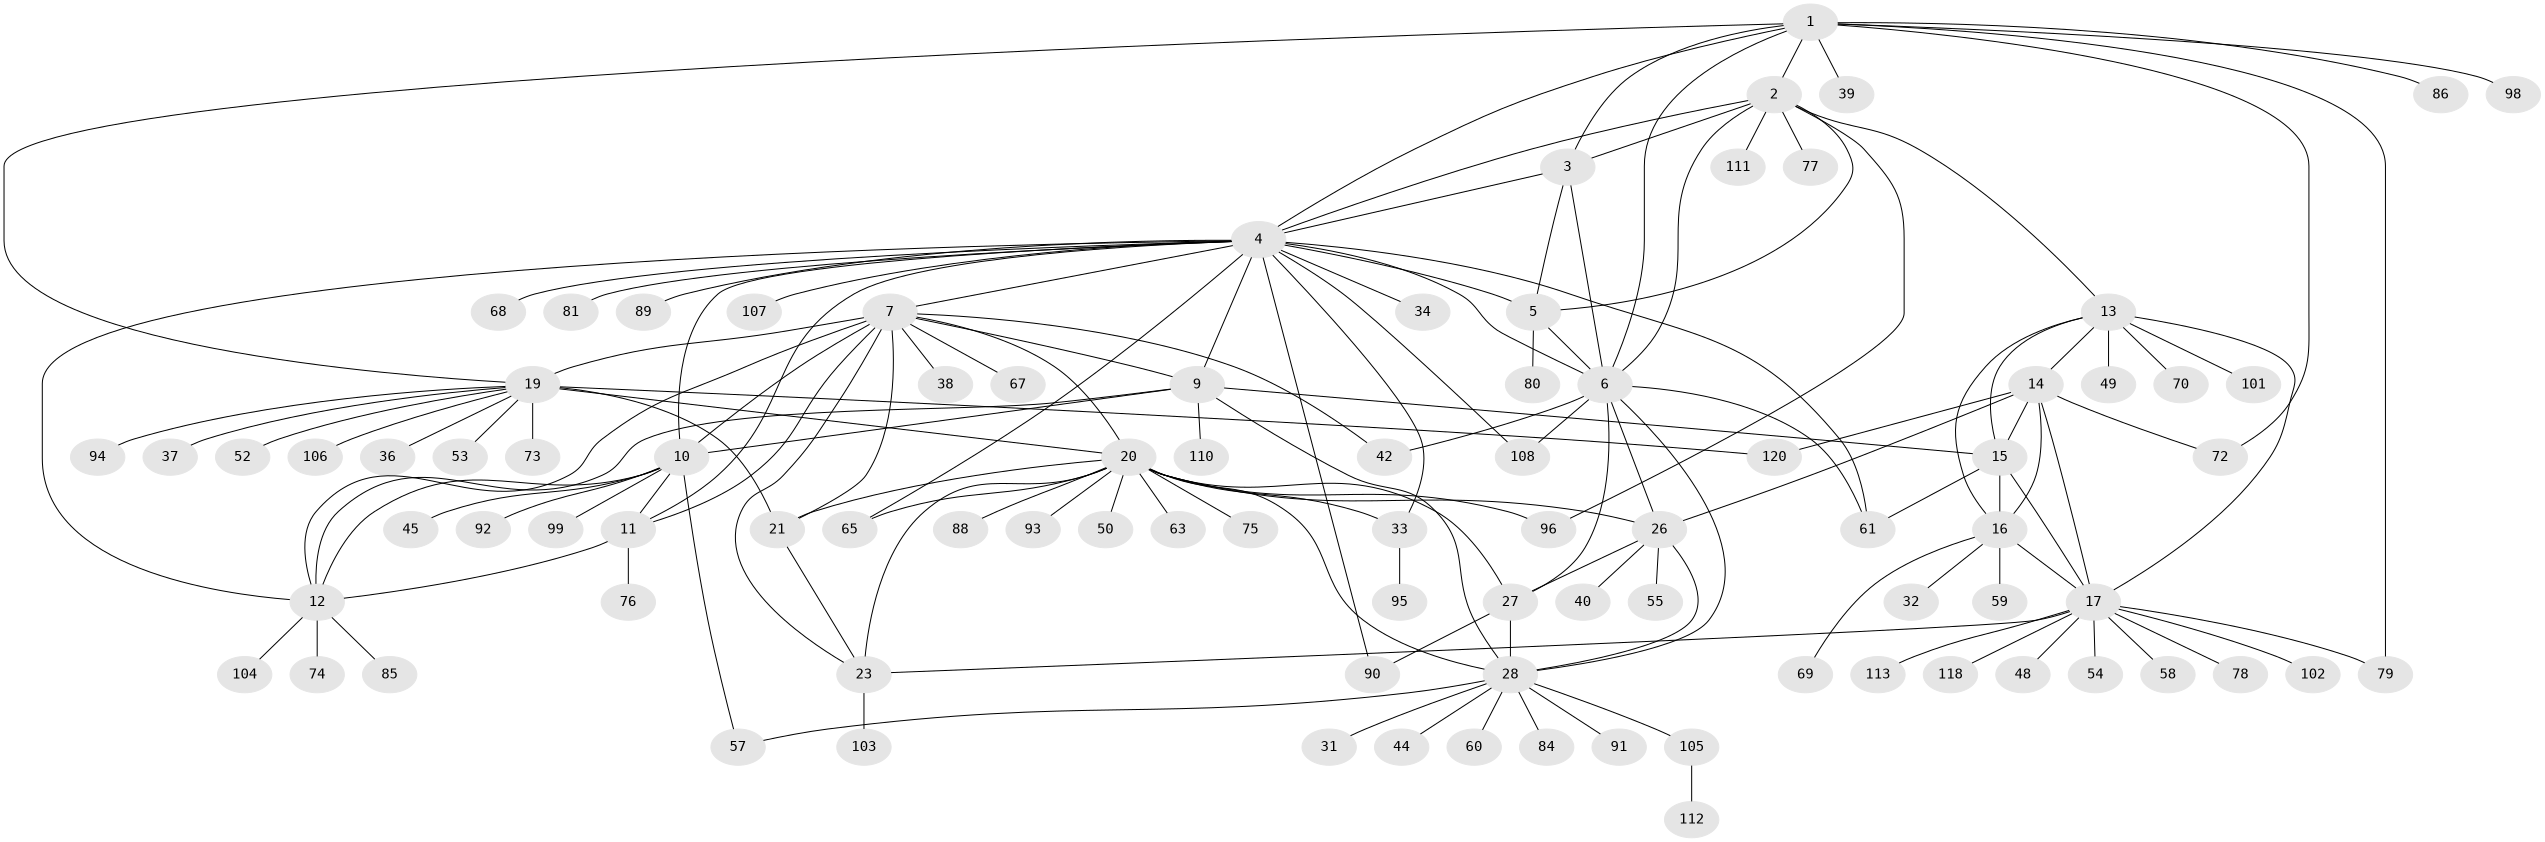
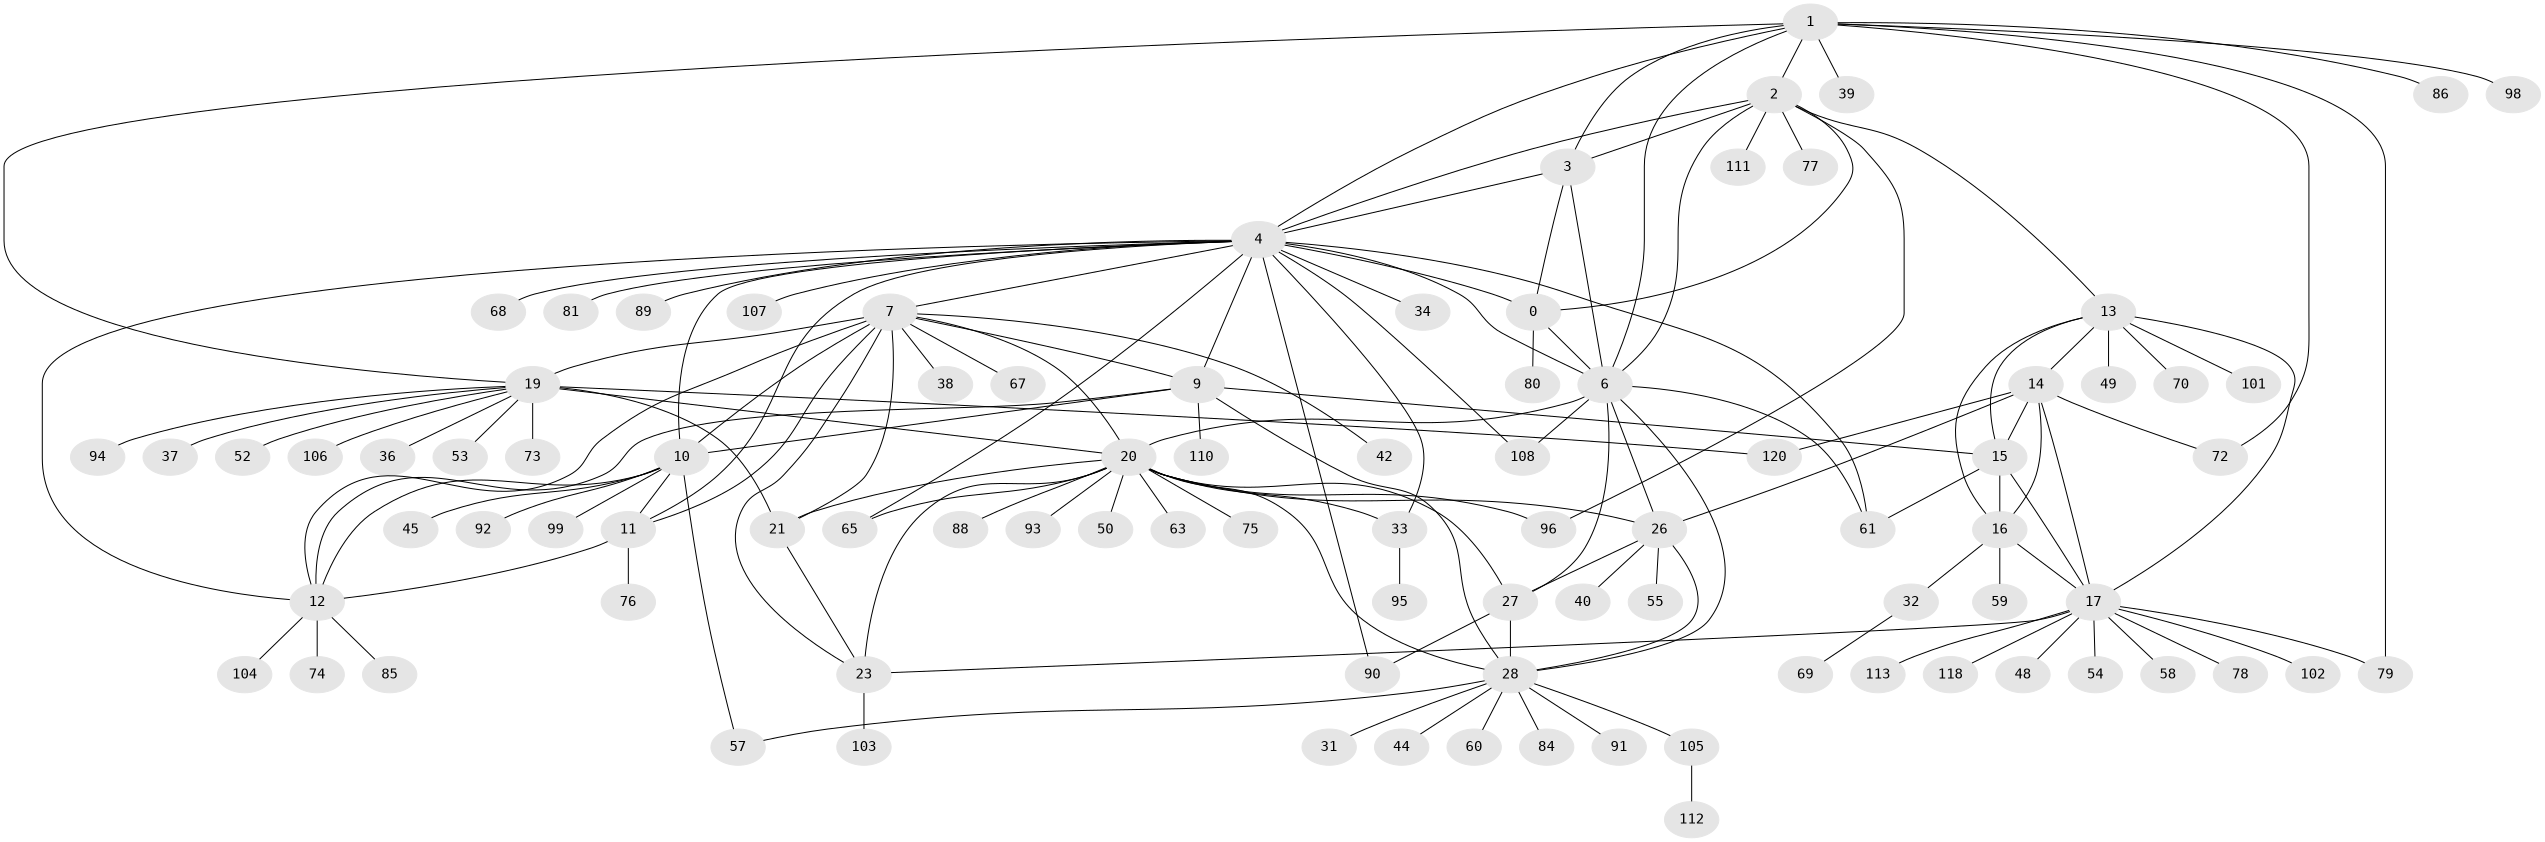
node "5": label "5" -> "0"
edge "6" -- "42": now "6" -- "20"
edge "16" -- "69": now "32" -- "69"
